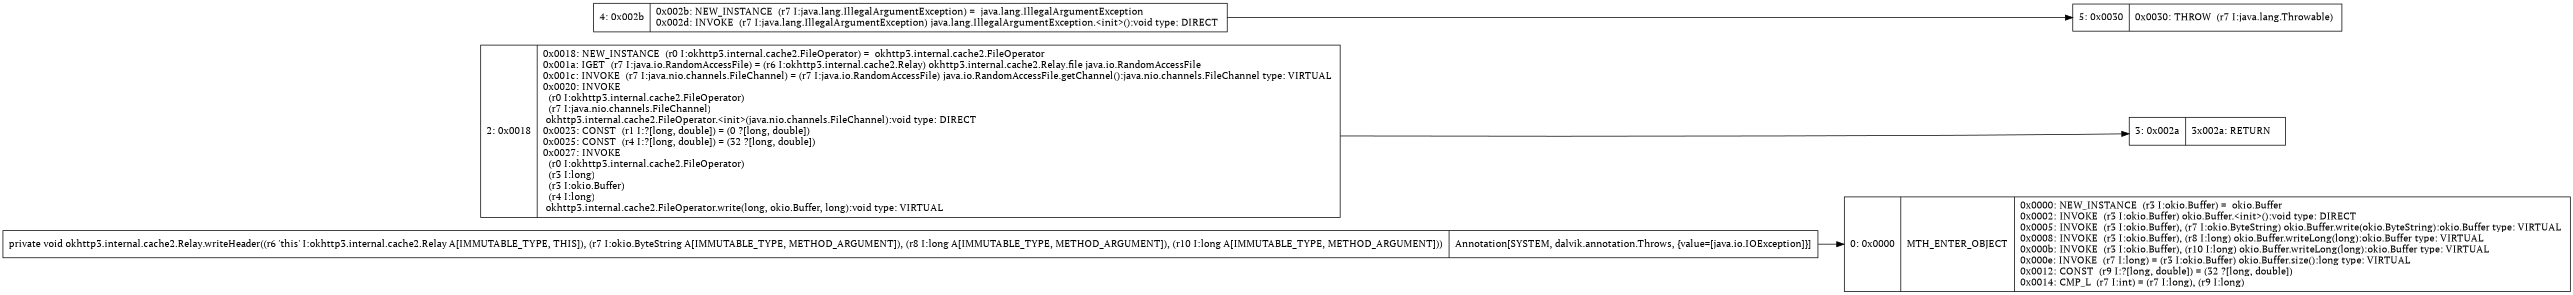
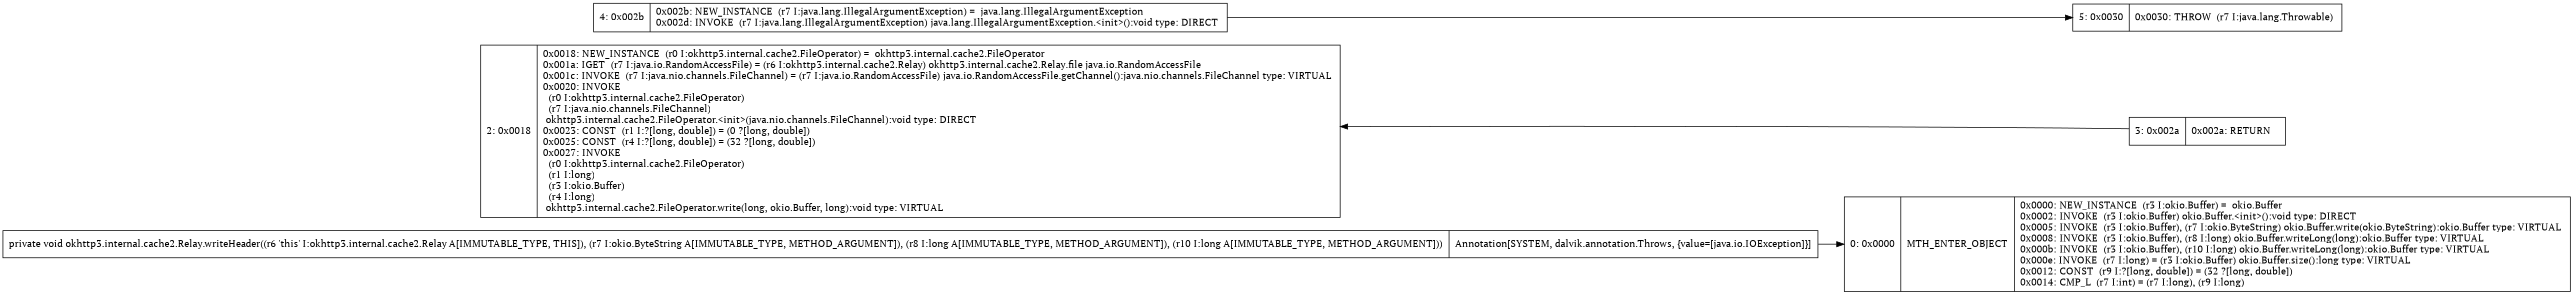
node "3: 0x002a": text "3x002a: RETURN" -> "0x002a: RETURN"
edge "2: 0x0018" -> "3: 0x002a": reversed
node "2: 0x0018": text "(r3 I:long)" -> "(r1 I:long)"
